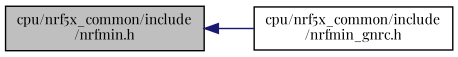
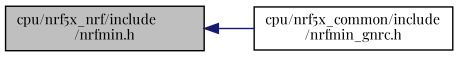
node "cpu/nrf5x_common/include /nrfmin.h": label "cpu/nrf5x_common/include /nrfmin.h" -> "cpu/nrf5x_nrf/include /nrfmin.h"
